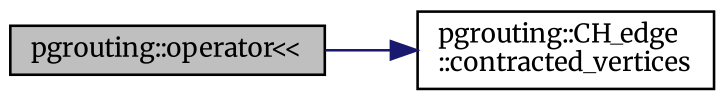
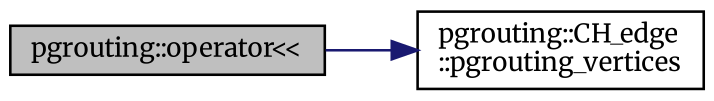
node "pgrouting::CH_edge ::contracted_vertices": label "pgrouting::CH_edge ::contracted_vertices" -> "pgrouting::CH_edge ::pgrouting_vertices"
